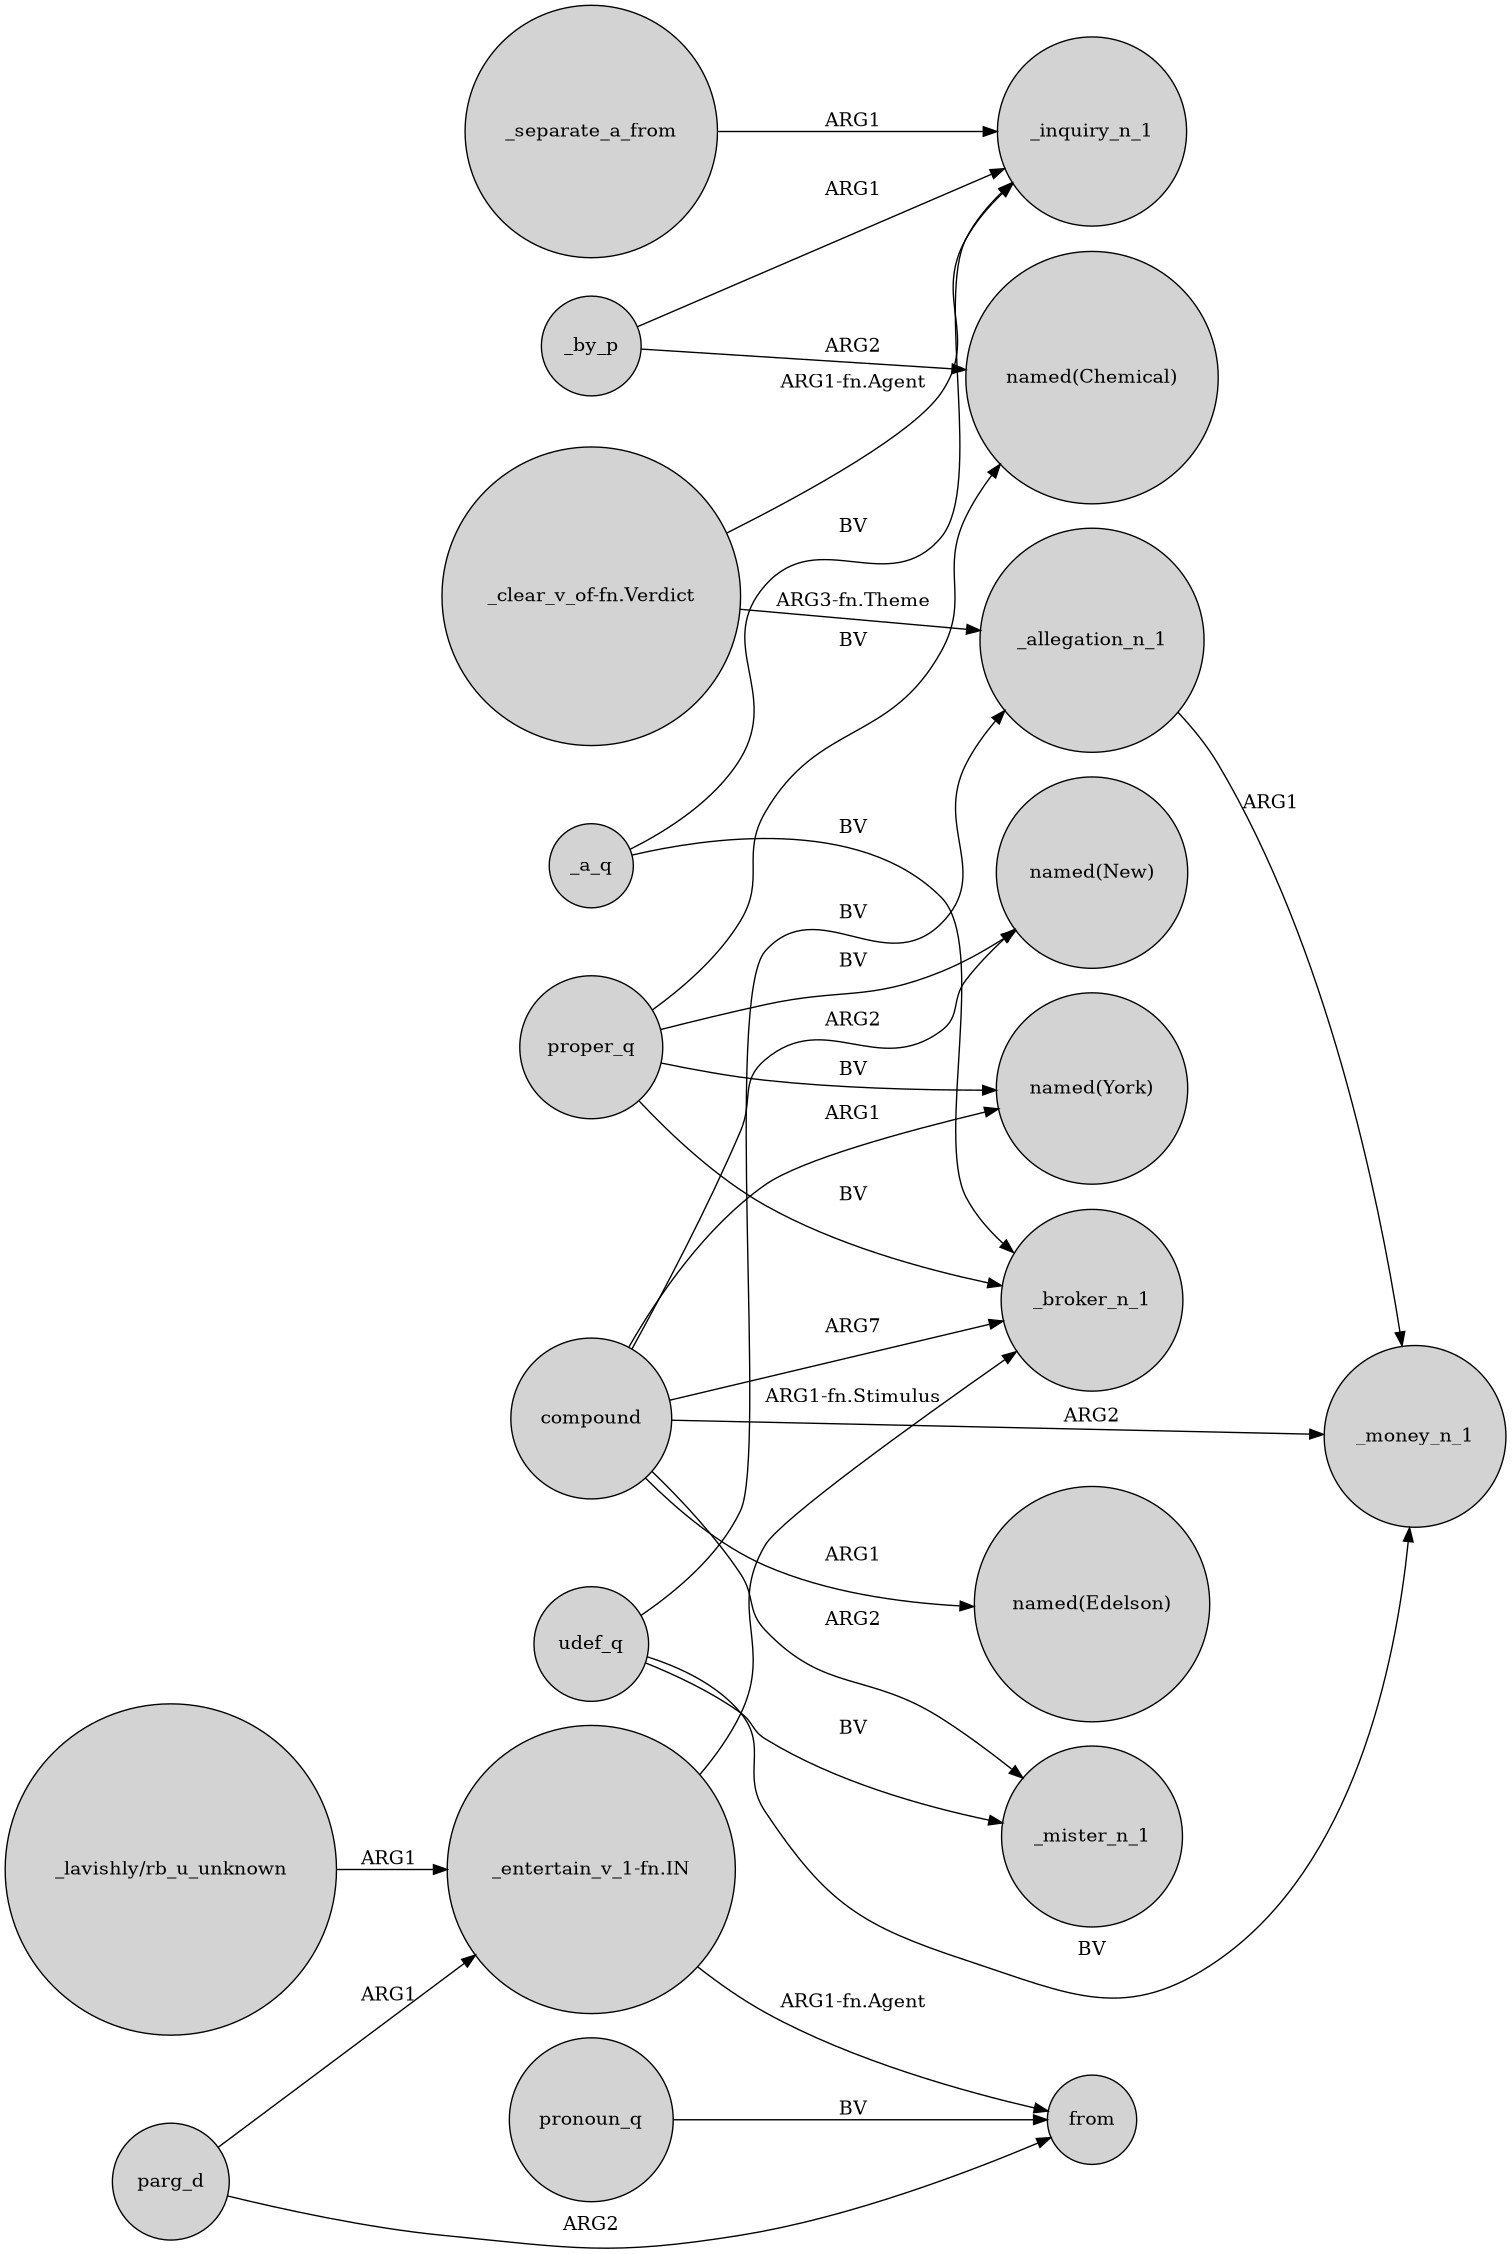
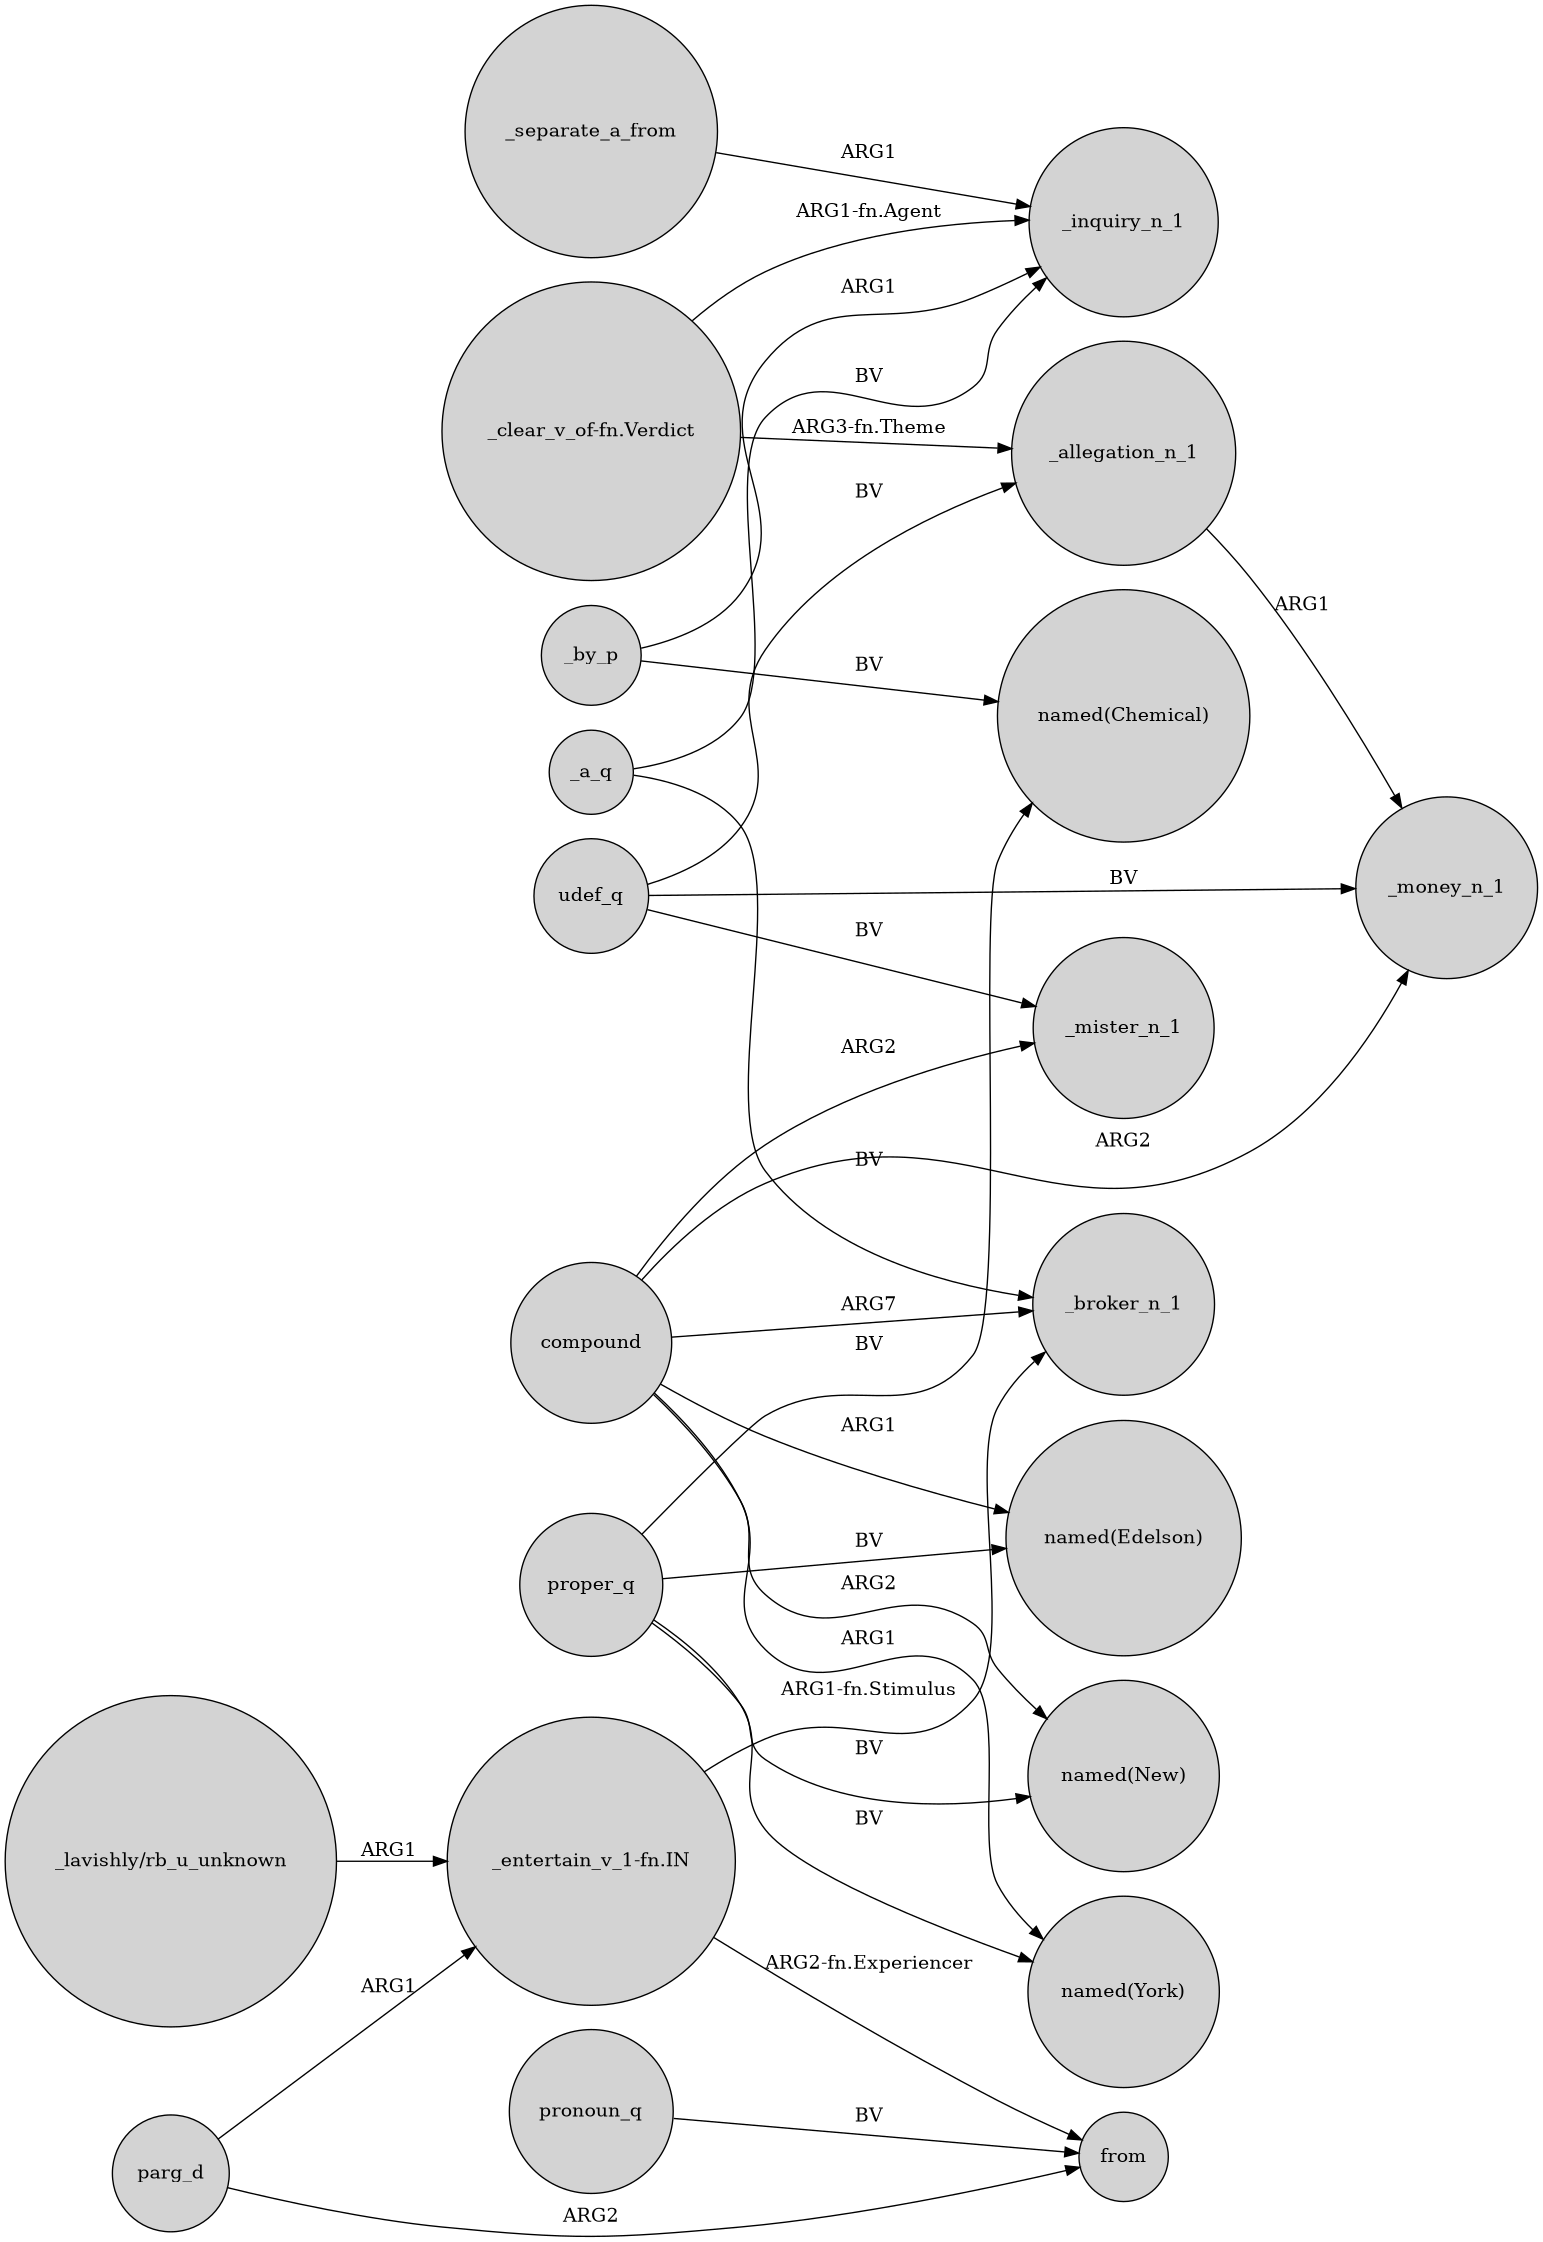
edge "_by_p" -> "named(Chemical)": label "ARG2" -> "BV"
edge "proper_q" -> "_broker_n_1": now "proper_q" -> "named(Edelson)"
edge "_entertain_v_1-fn.IN" -> "from": label "ARG1-fn.Agent" -> "ARG2-fn.Experiencer"
